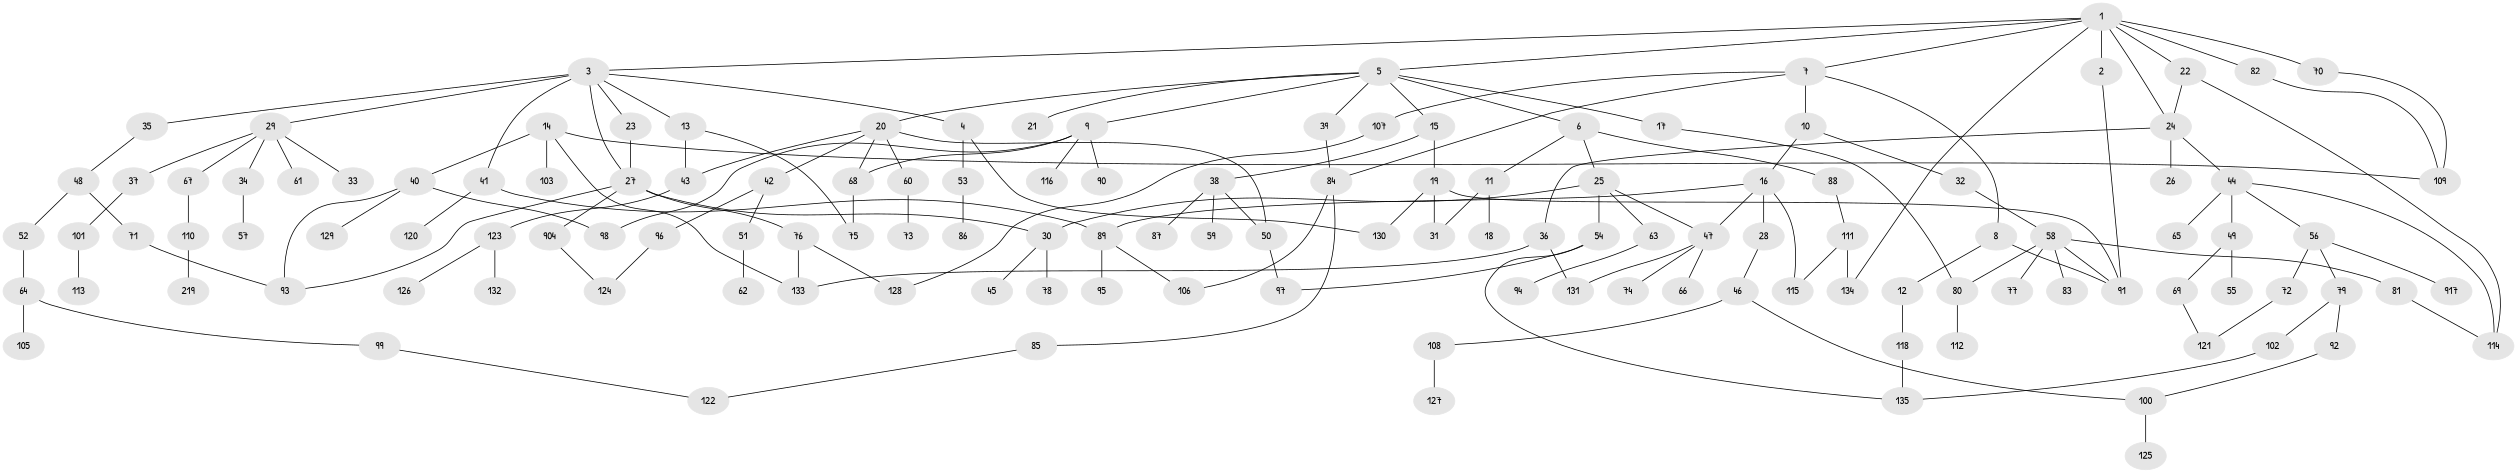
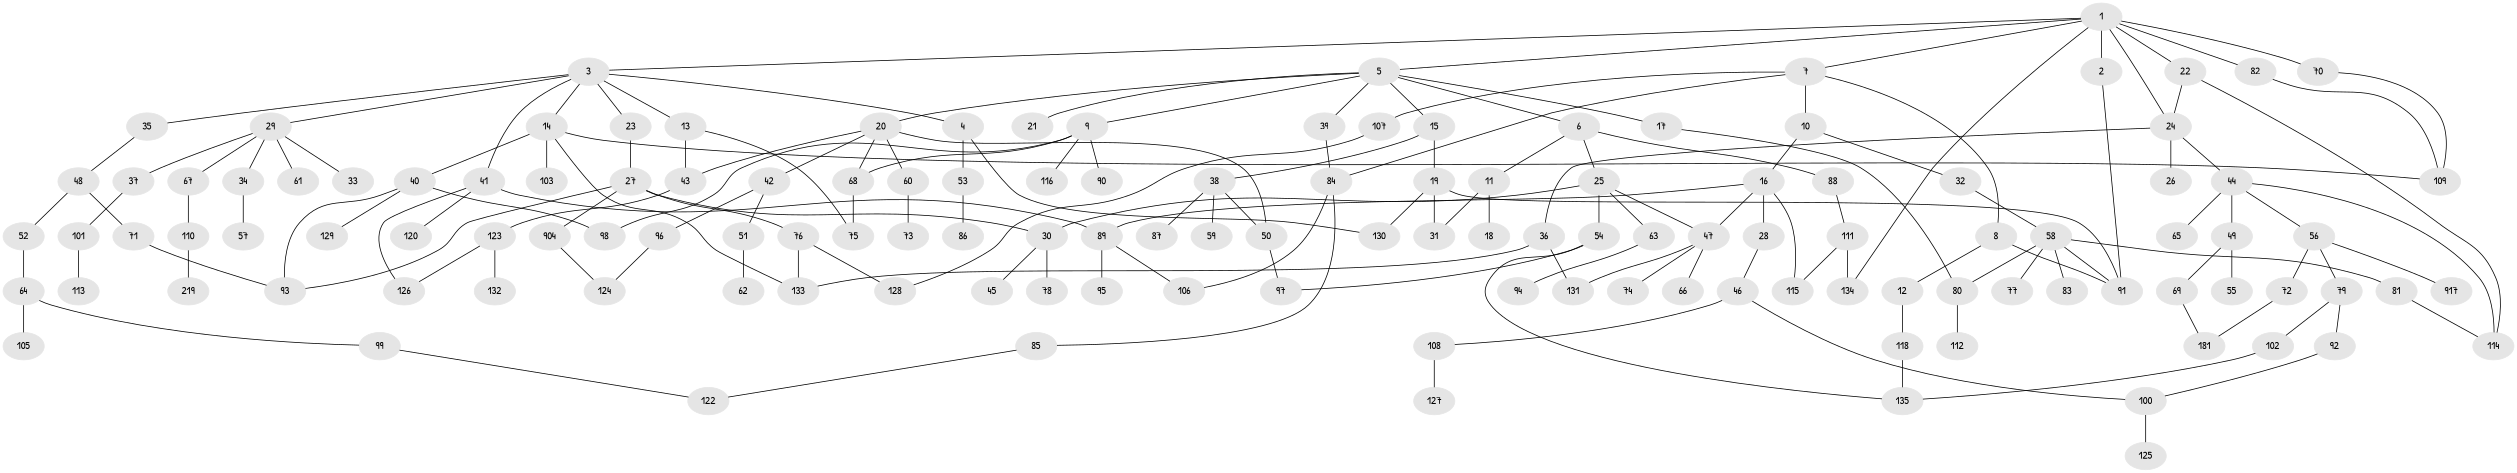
edge "3" -- "27": now "3" -- "14"
edge "41" -- "126": added
node "121": label "121" -> "181"
